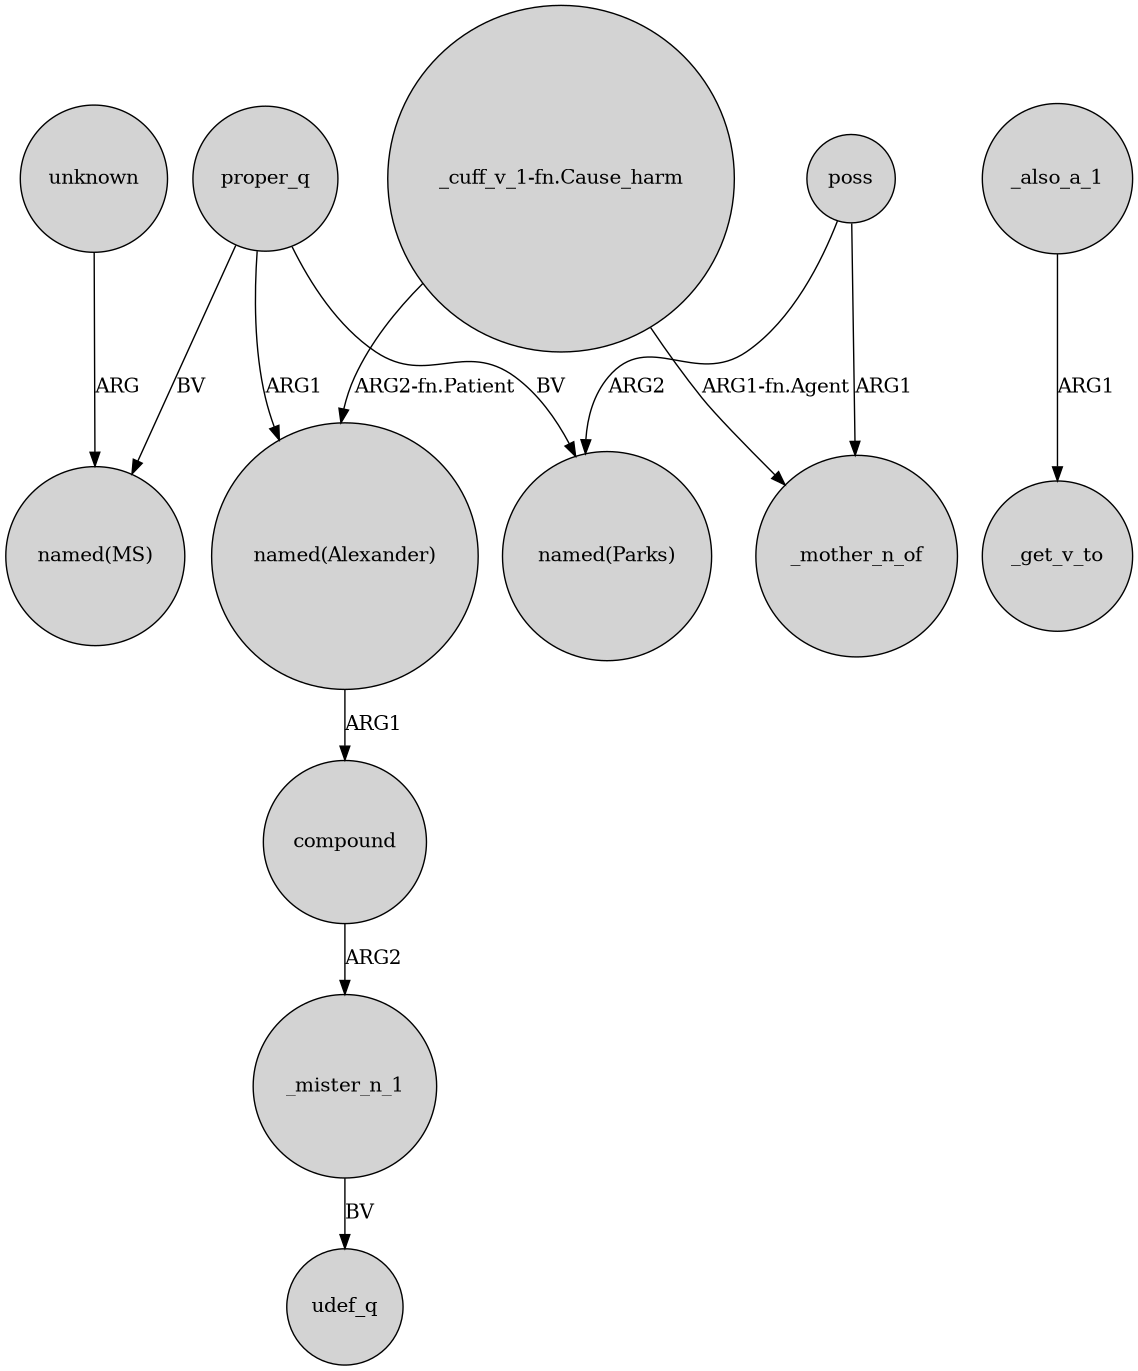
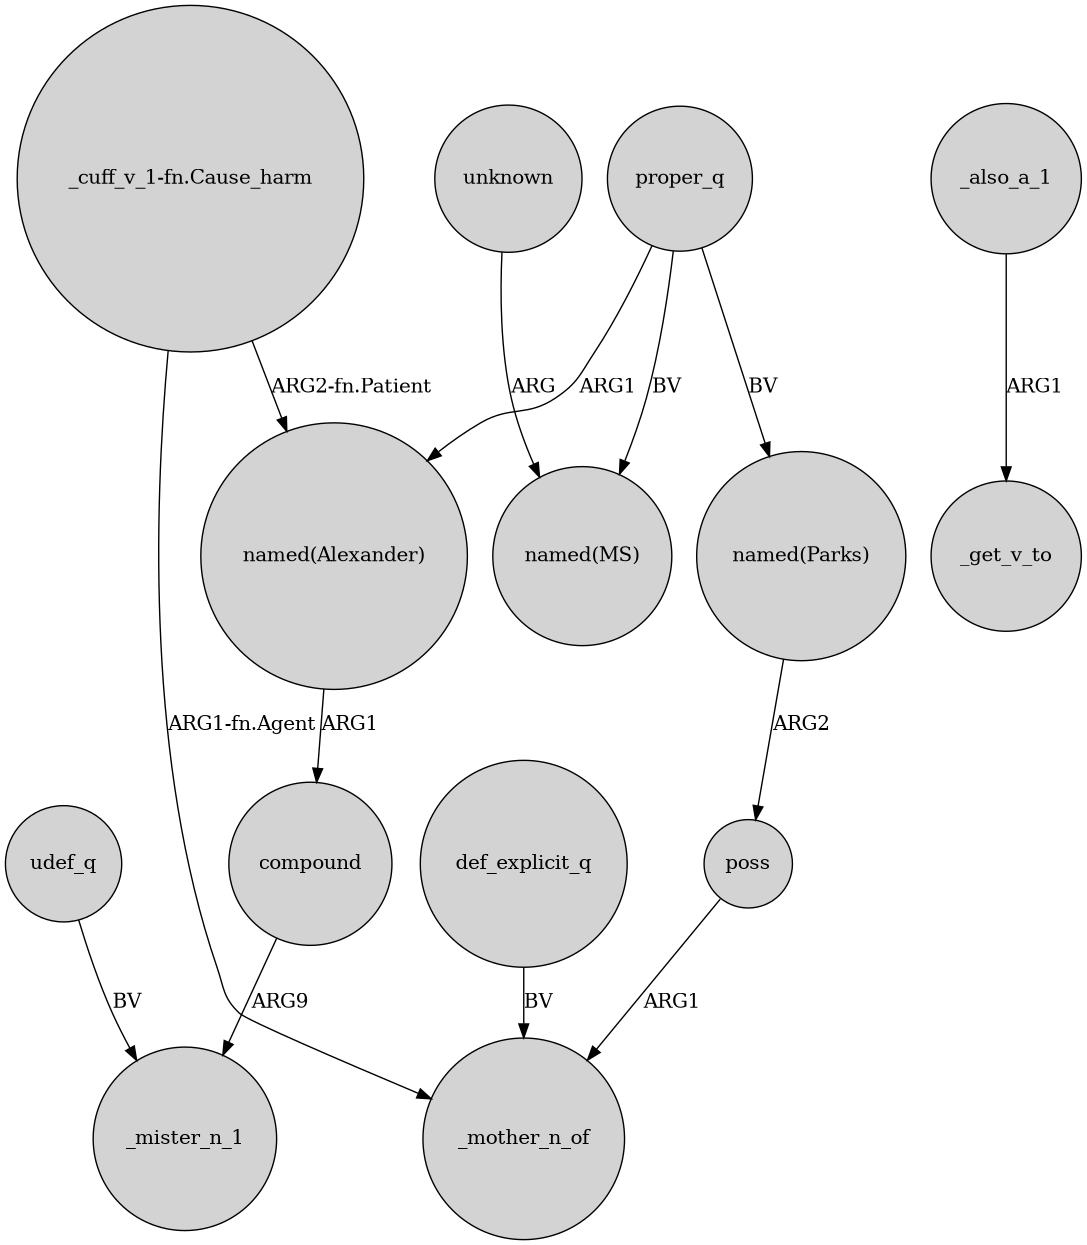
edge "poss" -> "named(Parks)": reversed
node "def_explicit_q": added
edge "compound" -> "_mister_n_1": label "ARG2" -> "ARG9"
edge "_mister_n_1" -> "udef_q": reversed
